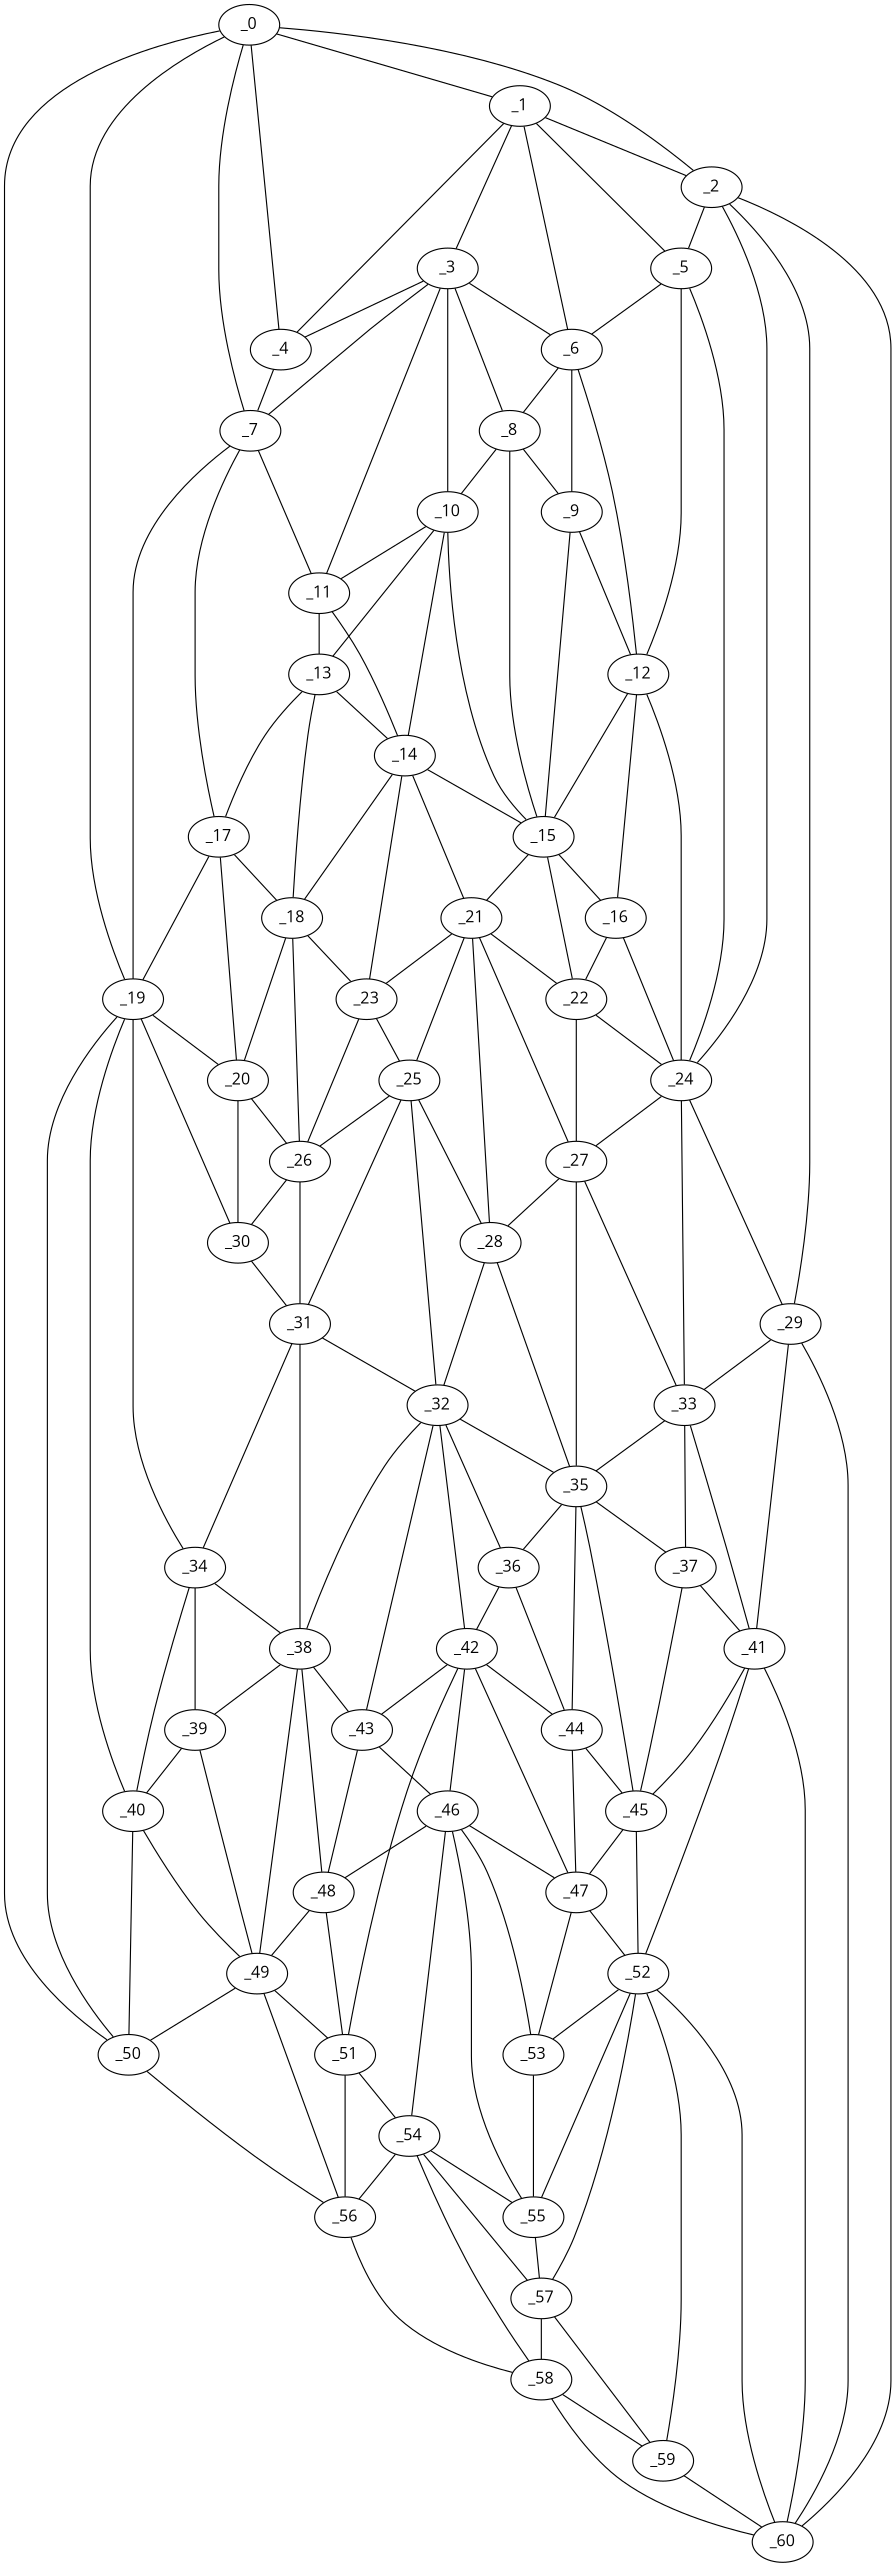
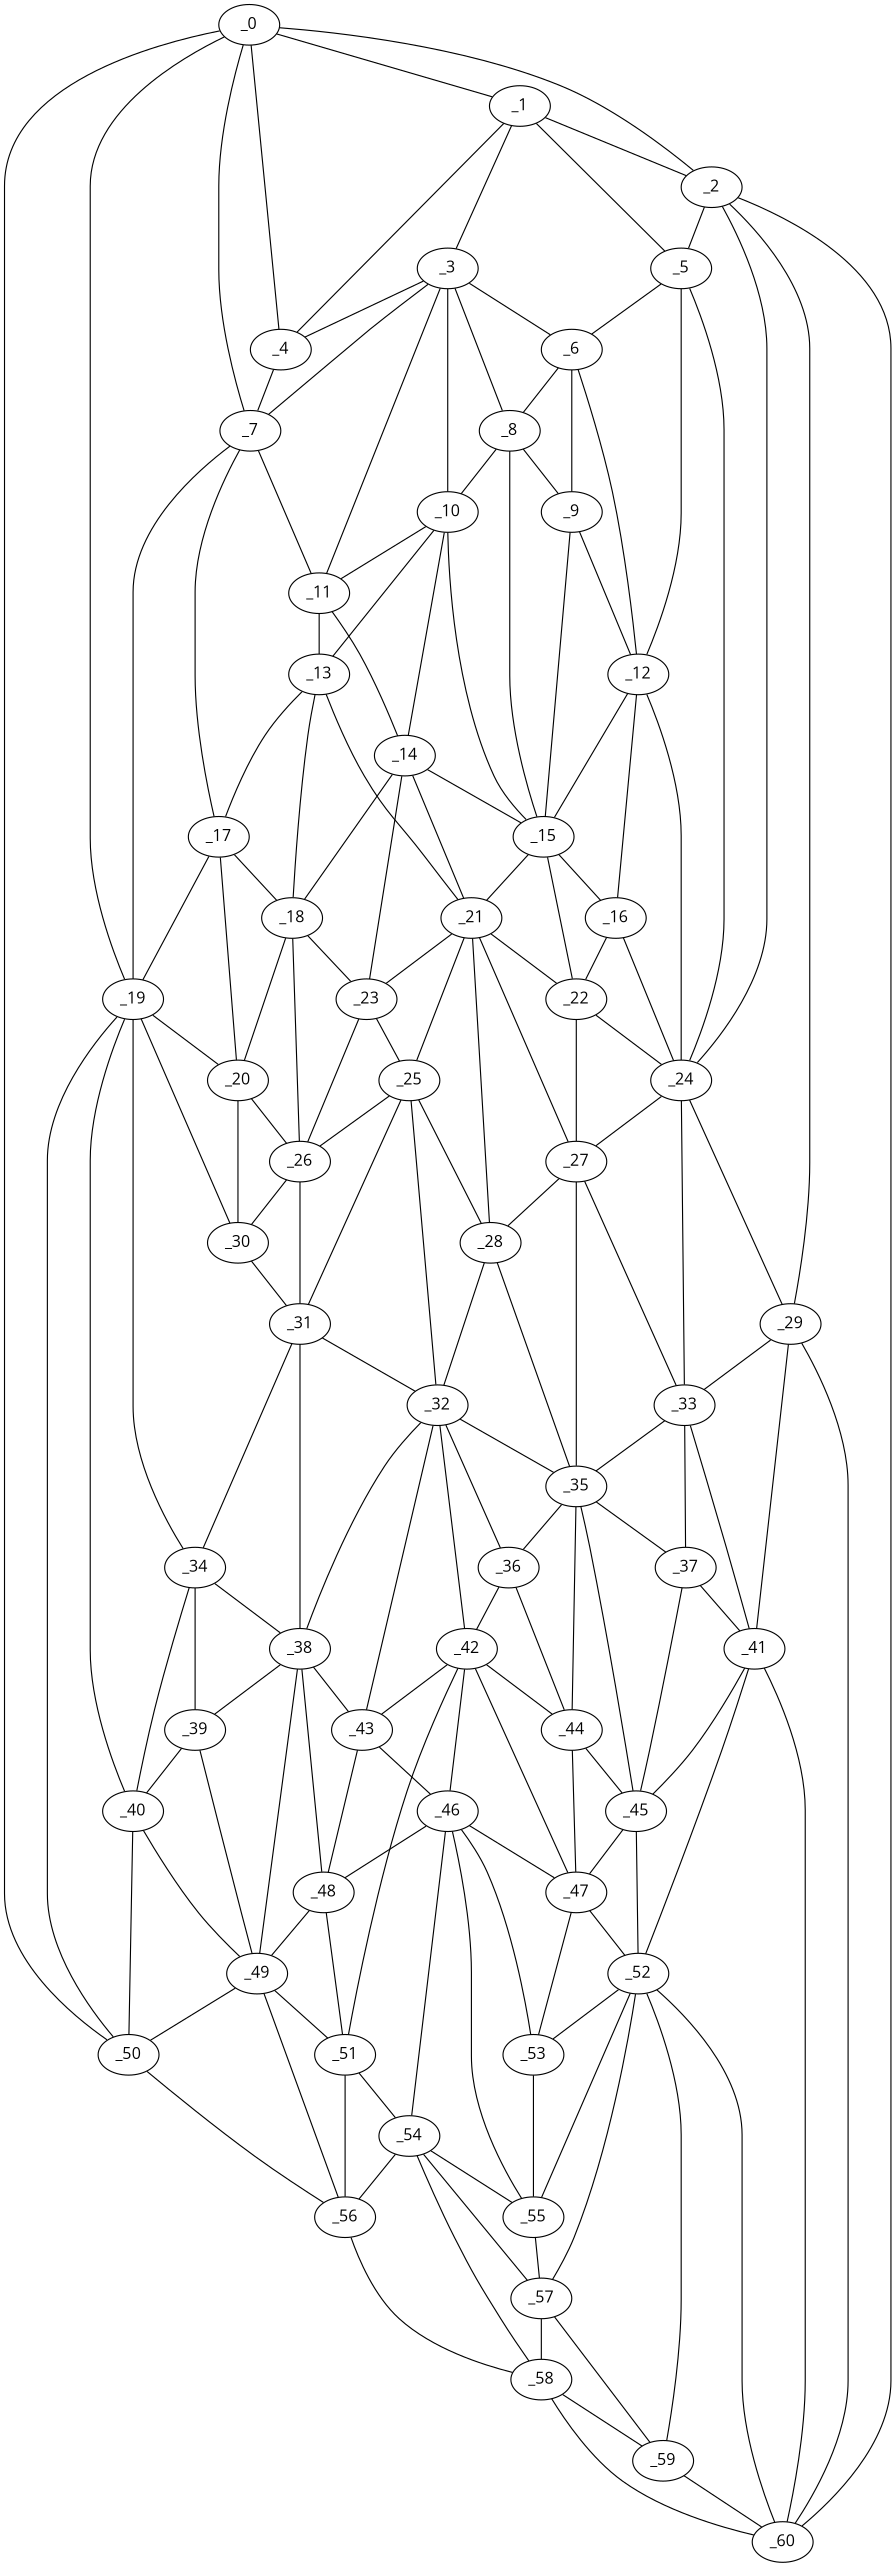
edge "_1" -- "_6": removed
edge "_13" -- "_14": now "_13" -- "_21"
